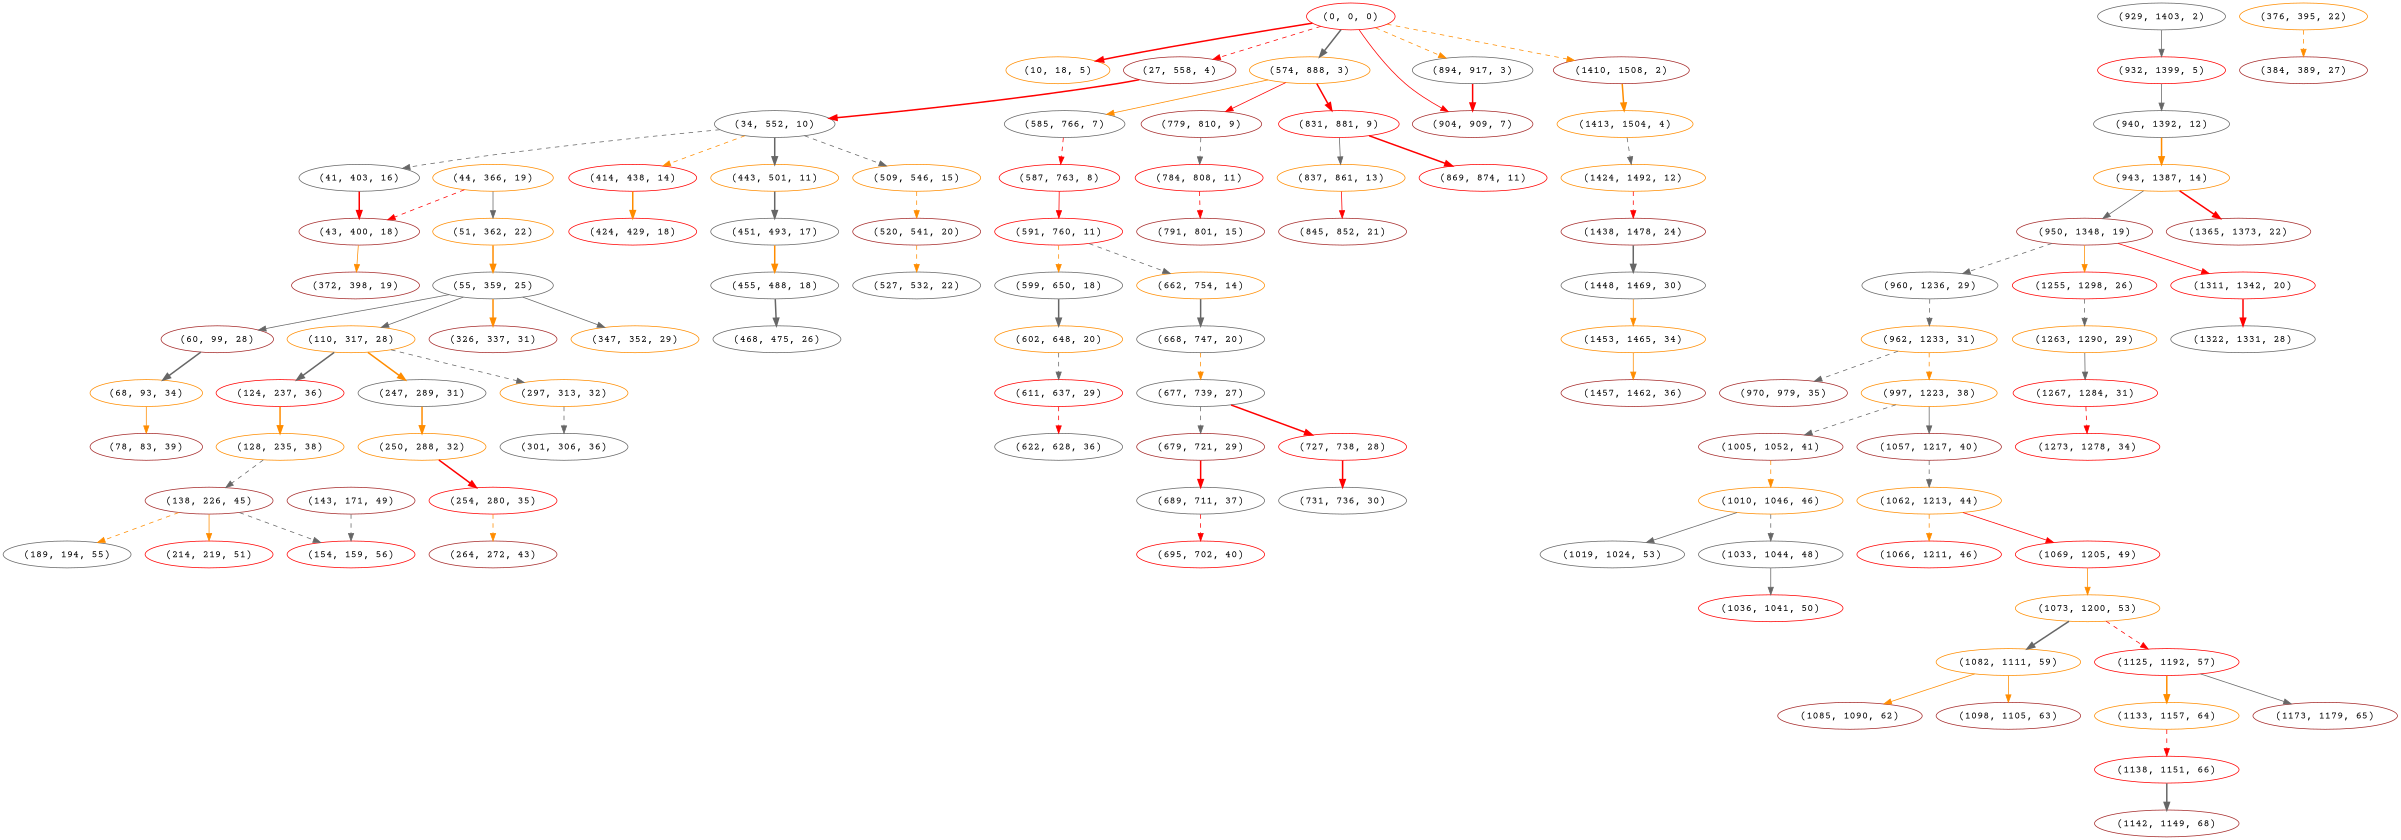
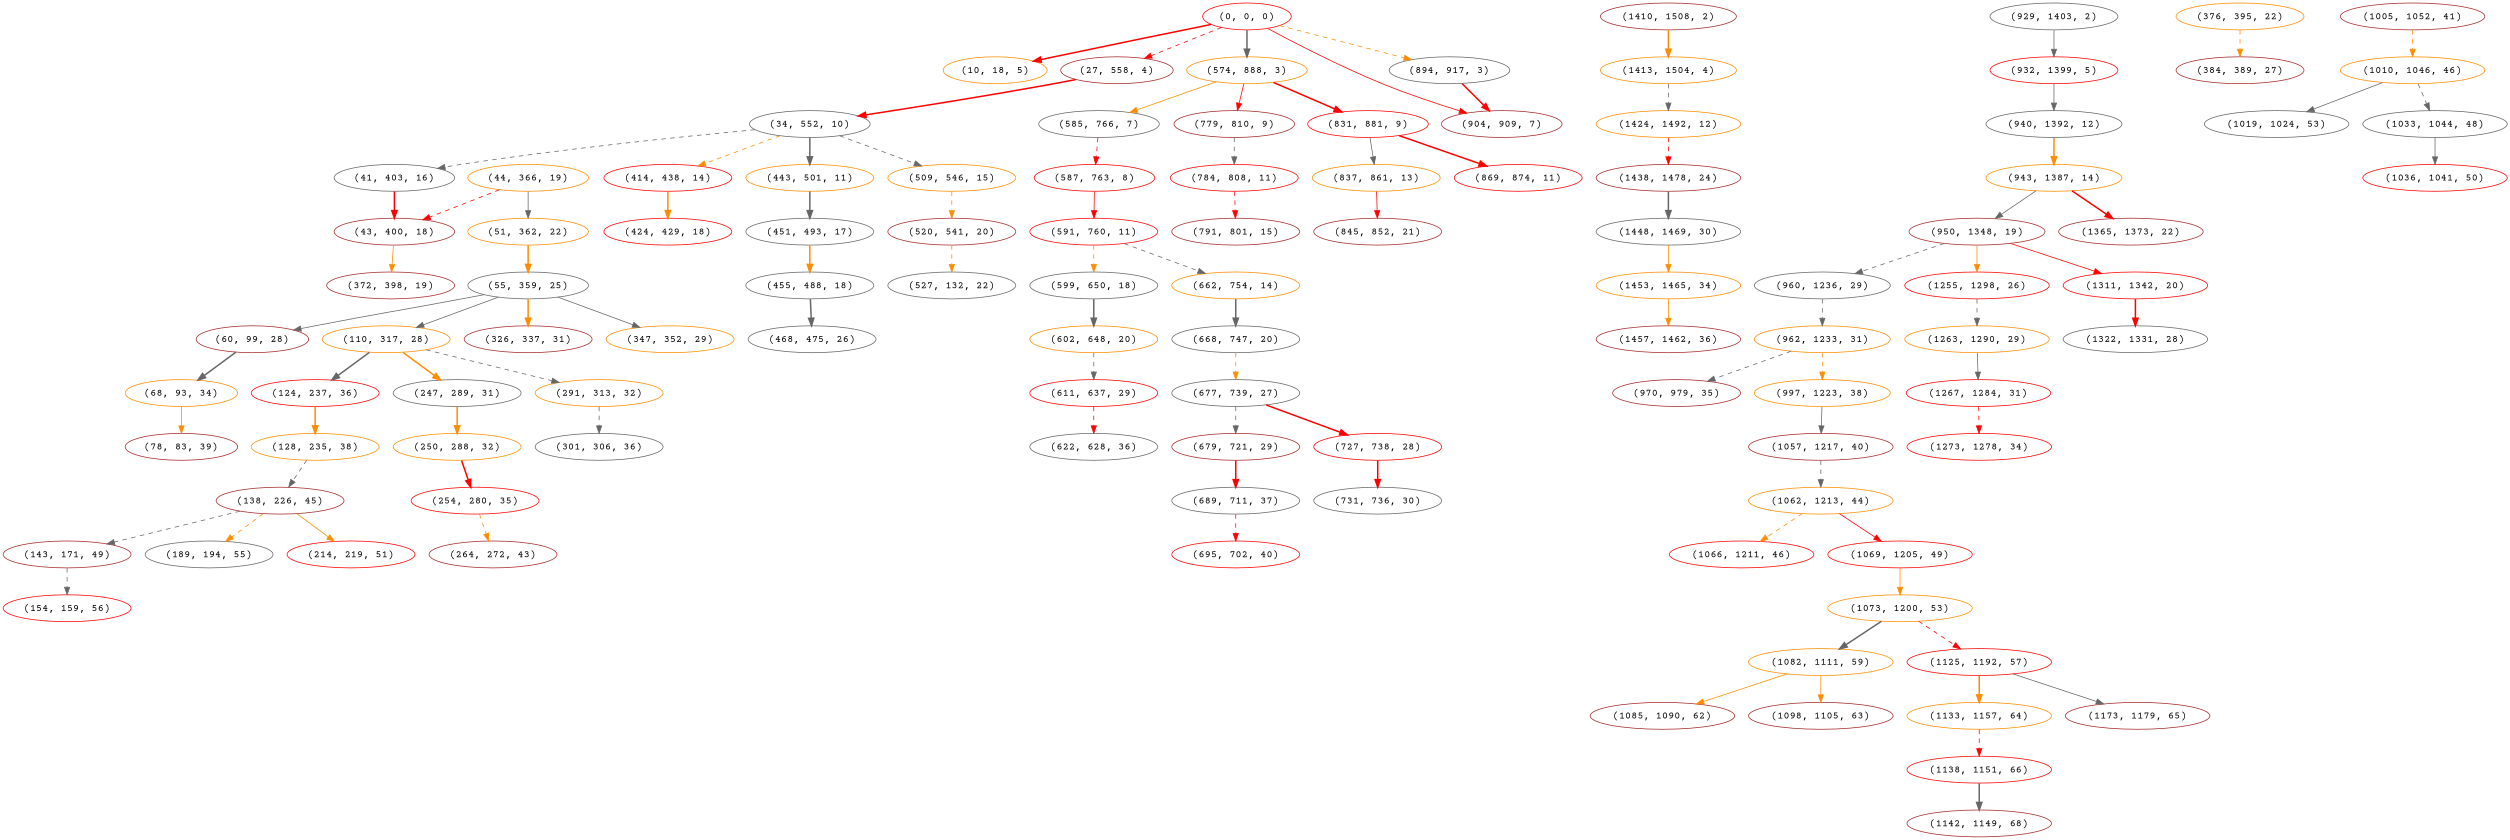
edge "(0, 0, 0)" -> "(1410, 1508, 2)": removed
node "(527, 532, 22)": label "(527, 532, 22)" -> "(527, 132, 22)"
node "(297, 313, 32)": label "(297, 313, 32)" -> "(291, 313, 32)"
edge "(997, 1223, 38)" -> "(1005, 1052, 41)": removed
edge "(138, 226, 45)" -> "(154, 159, 56)": now "(138, 226, 45)" -> "(143, 171, 49)"
